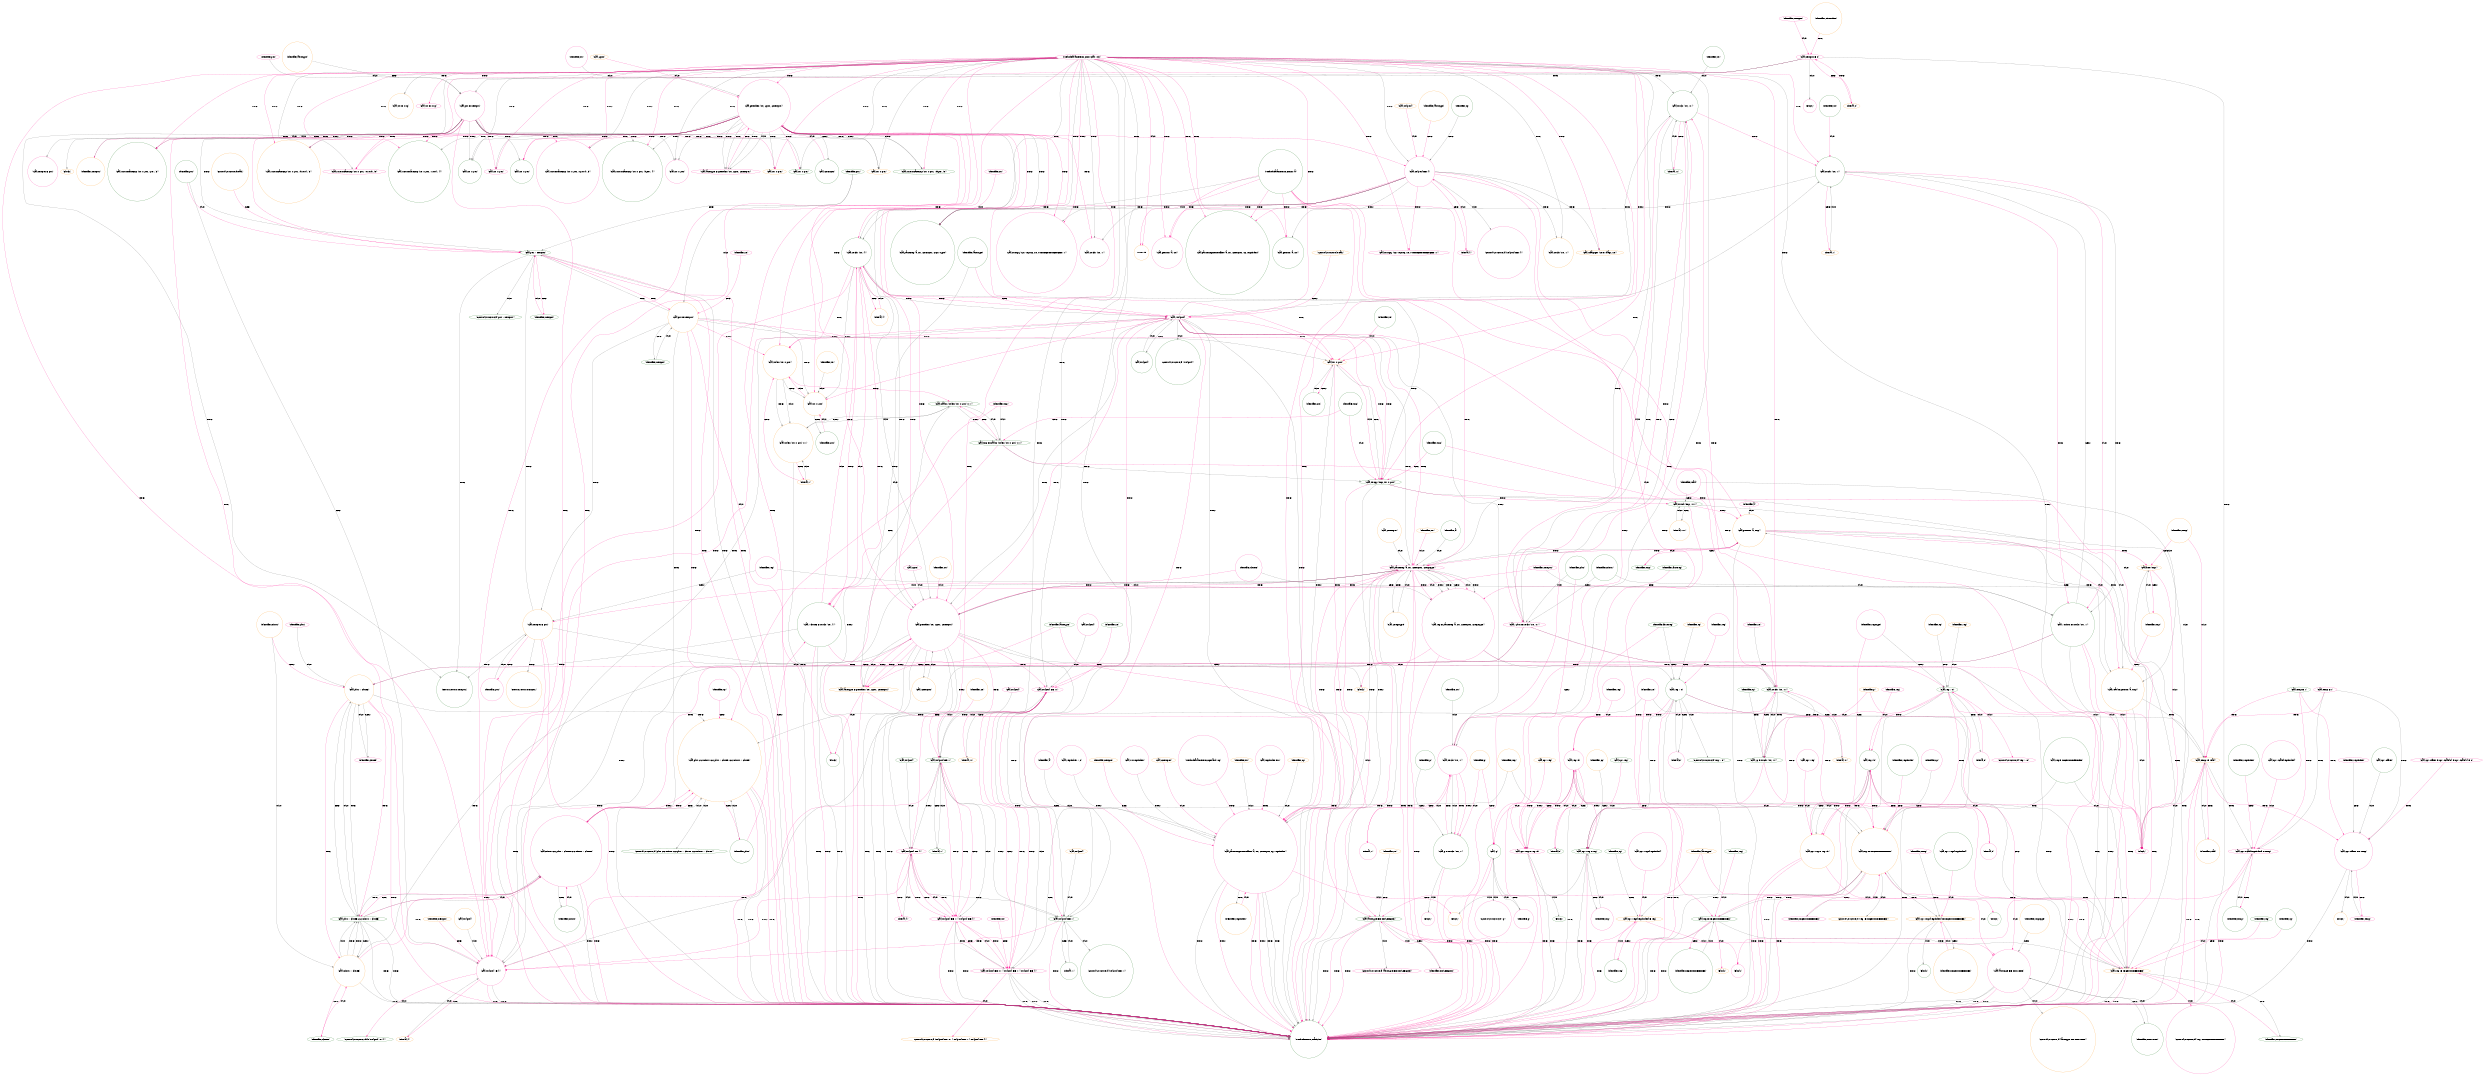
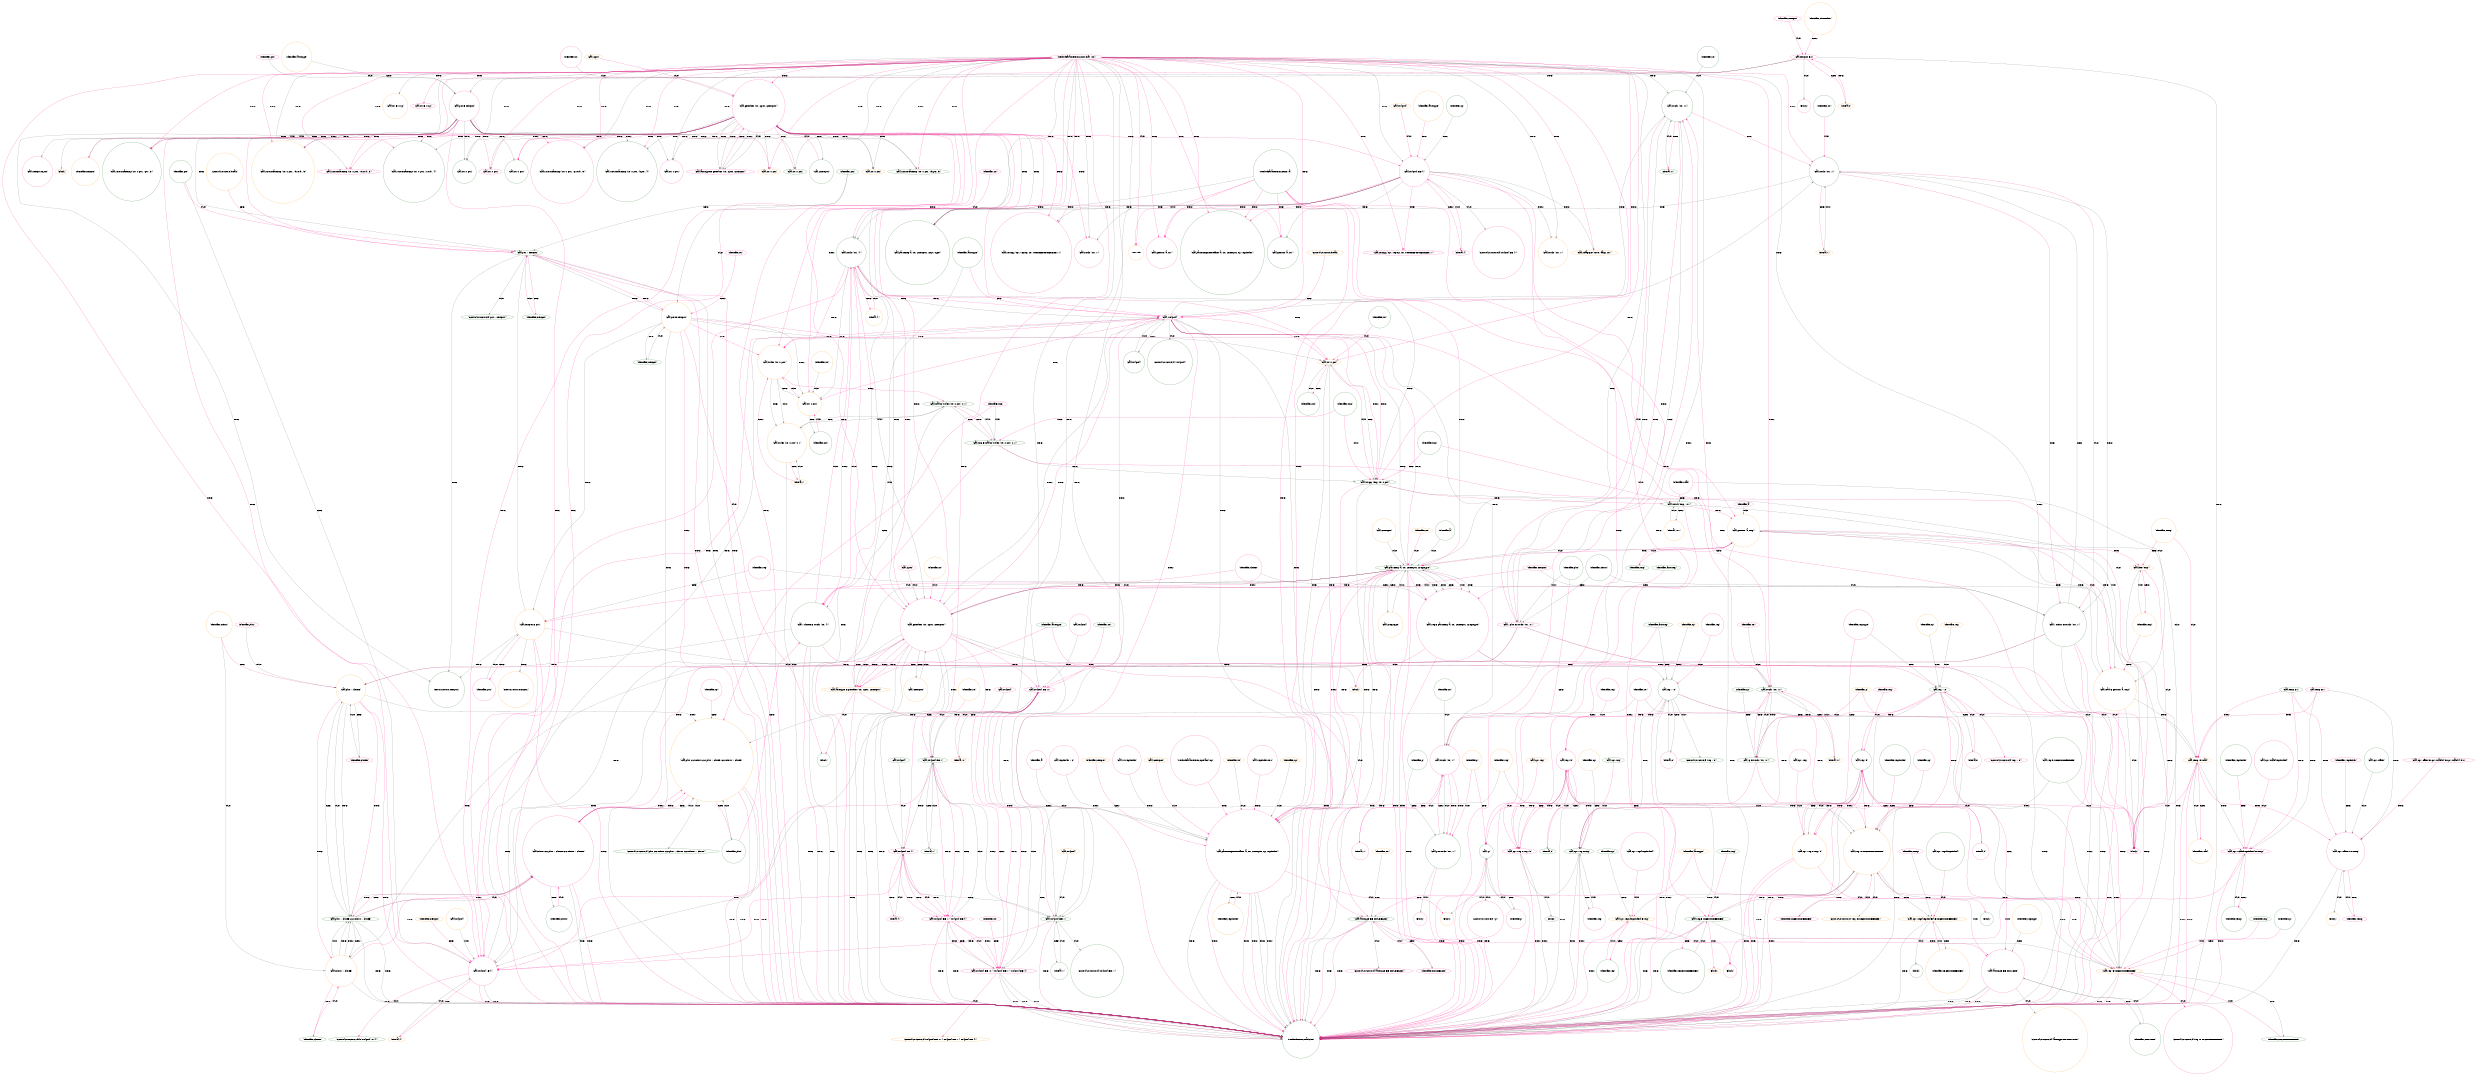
edge "(Call,parseReg (a, str, &nextpos, &reg_type))" -> "(Call,getnum (a, tmp))": label "DDG: " -> "AST: "
node "(Call,parseReg (a, str, &nextpos, &reg_type))": color deeppink -> darkgreen
edge "(Call,strlen (str + pos) + 1)" -> "(MethodReturn,static int)": label "DDG: " -> "AST: "
